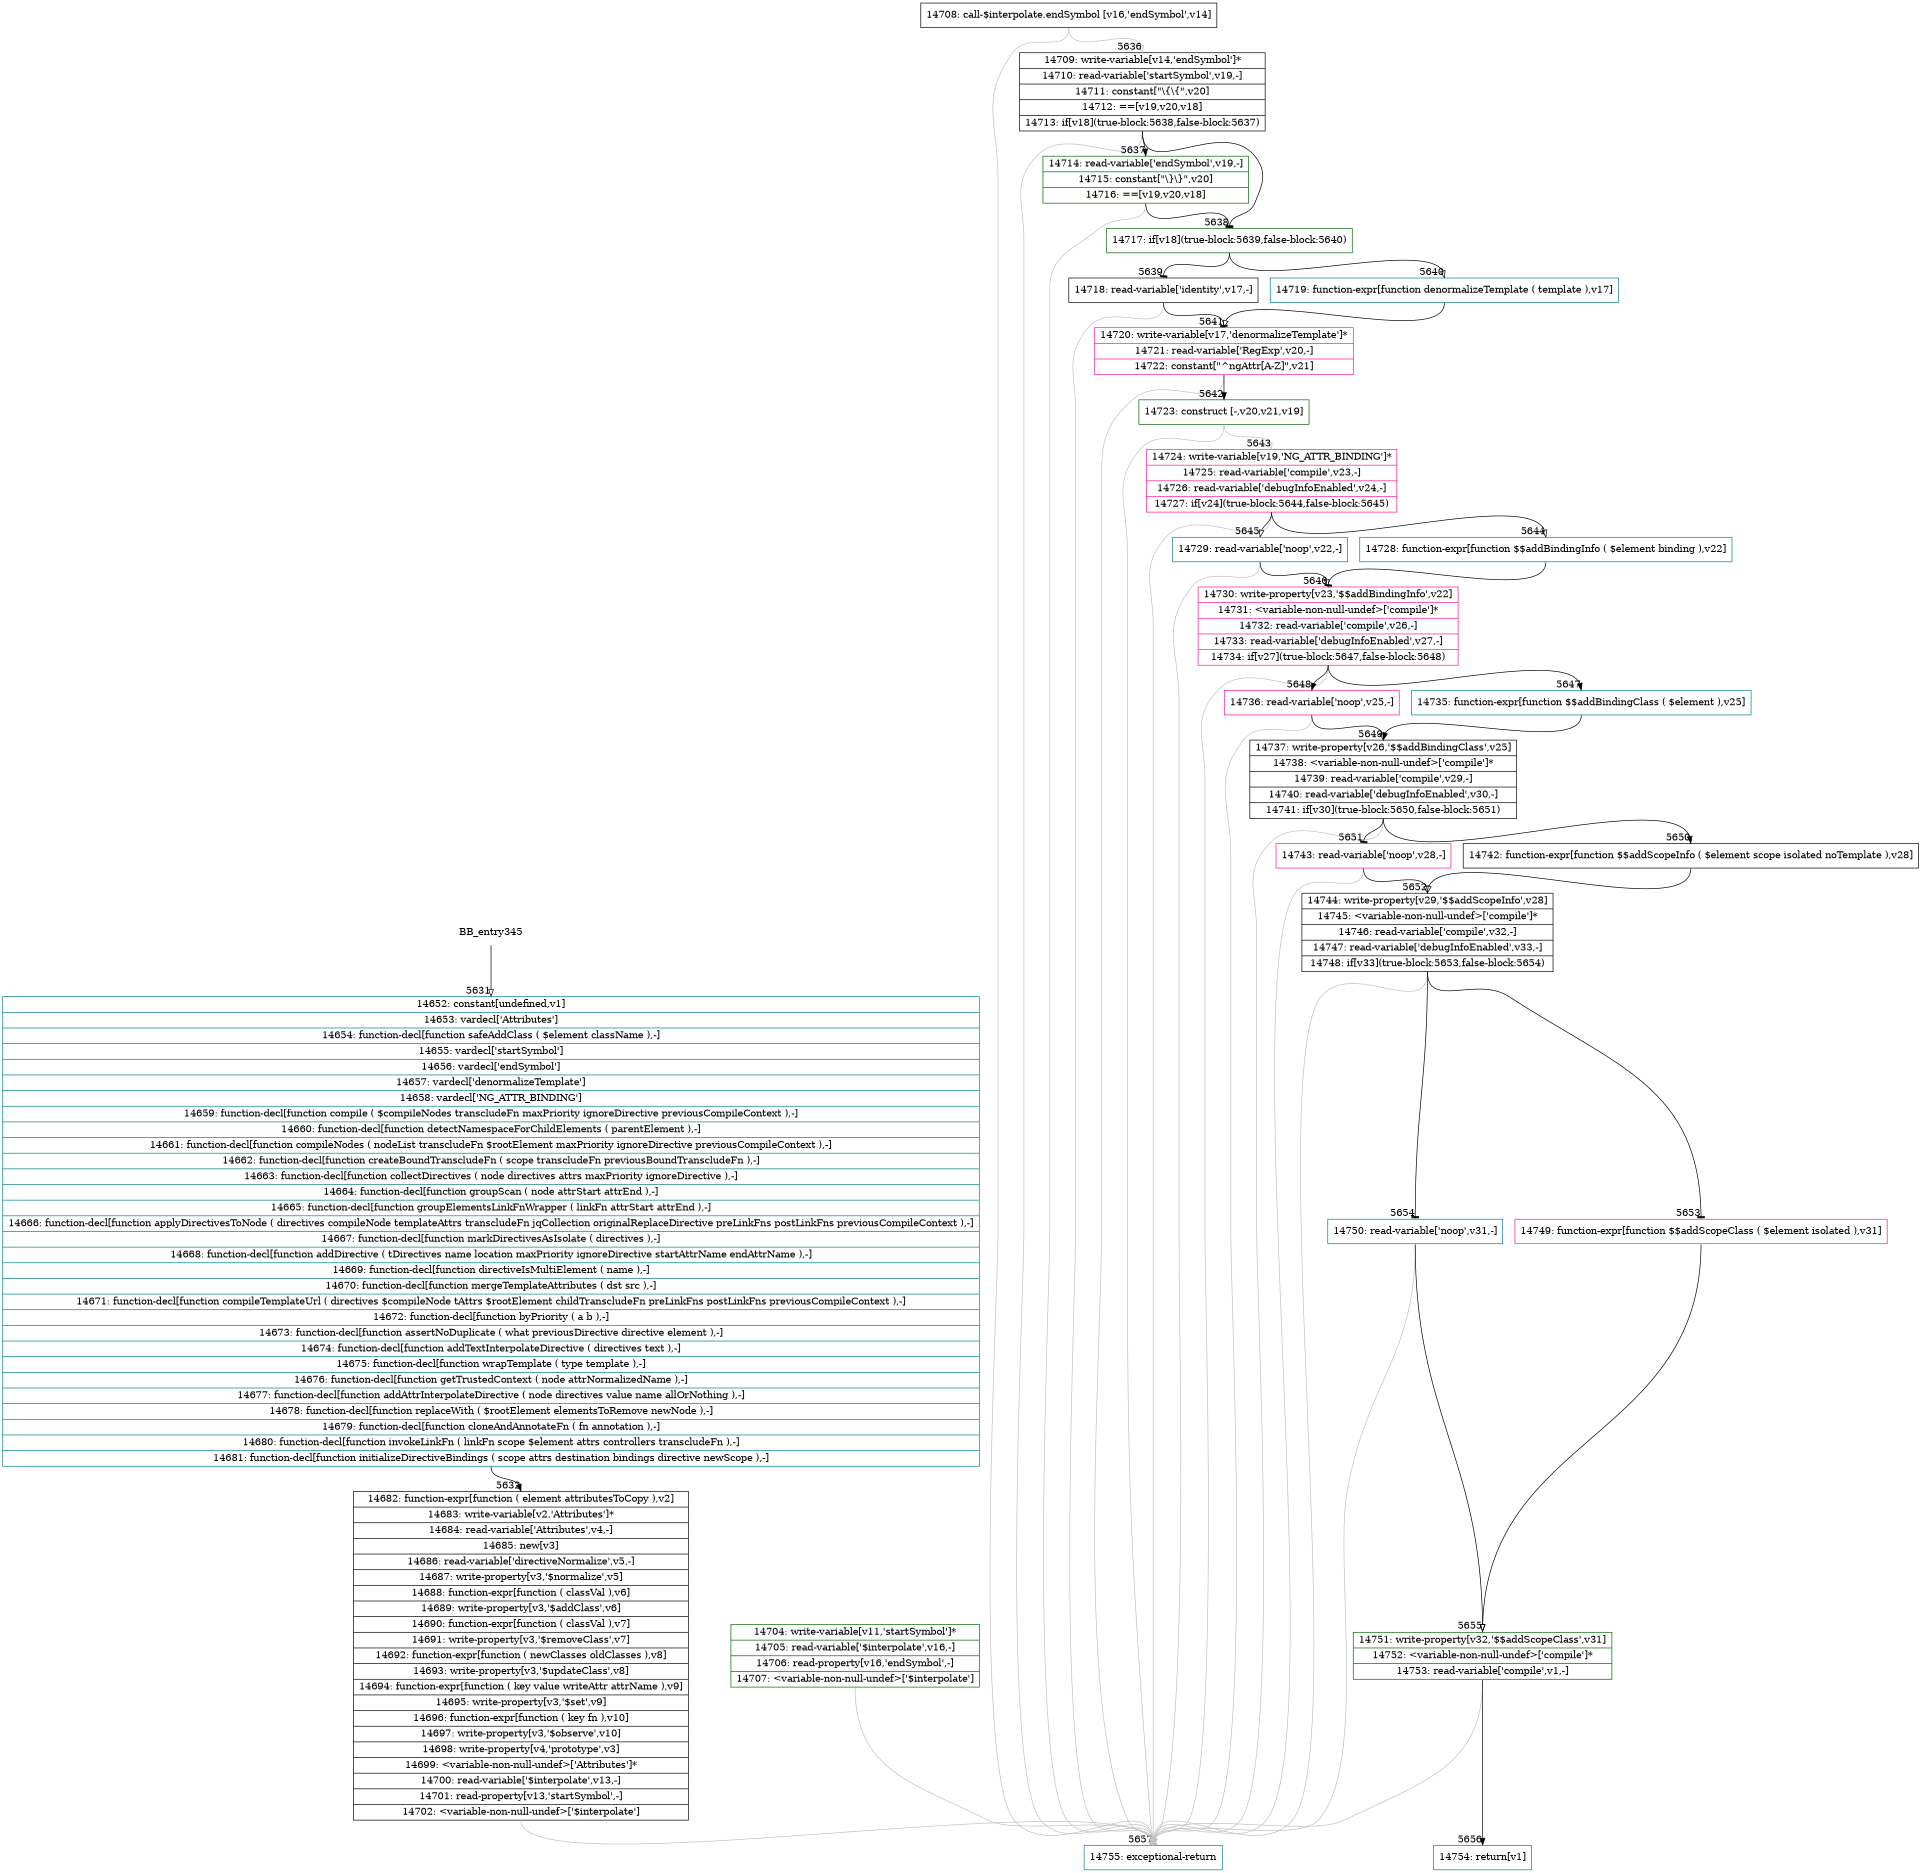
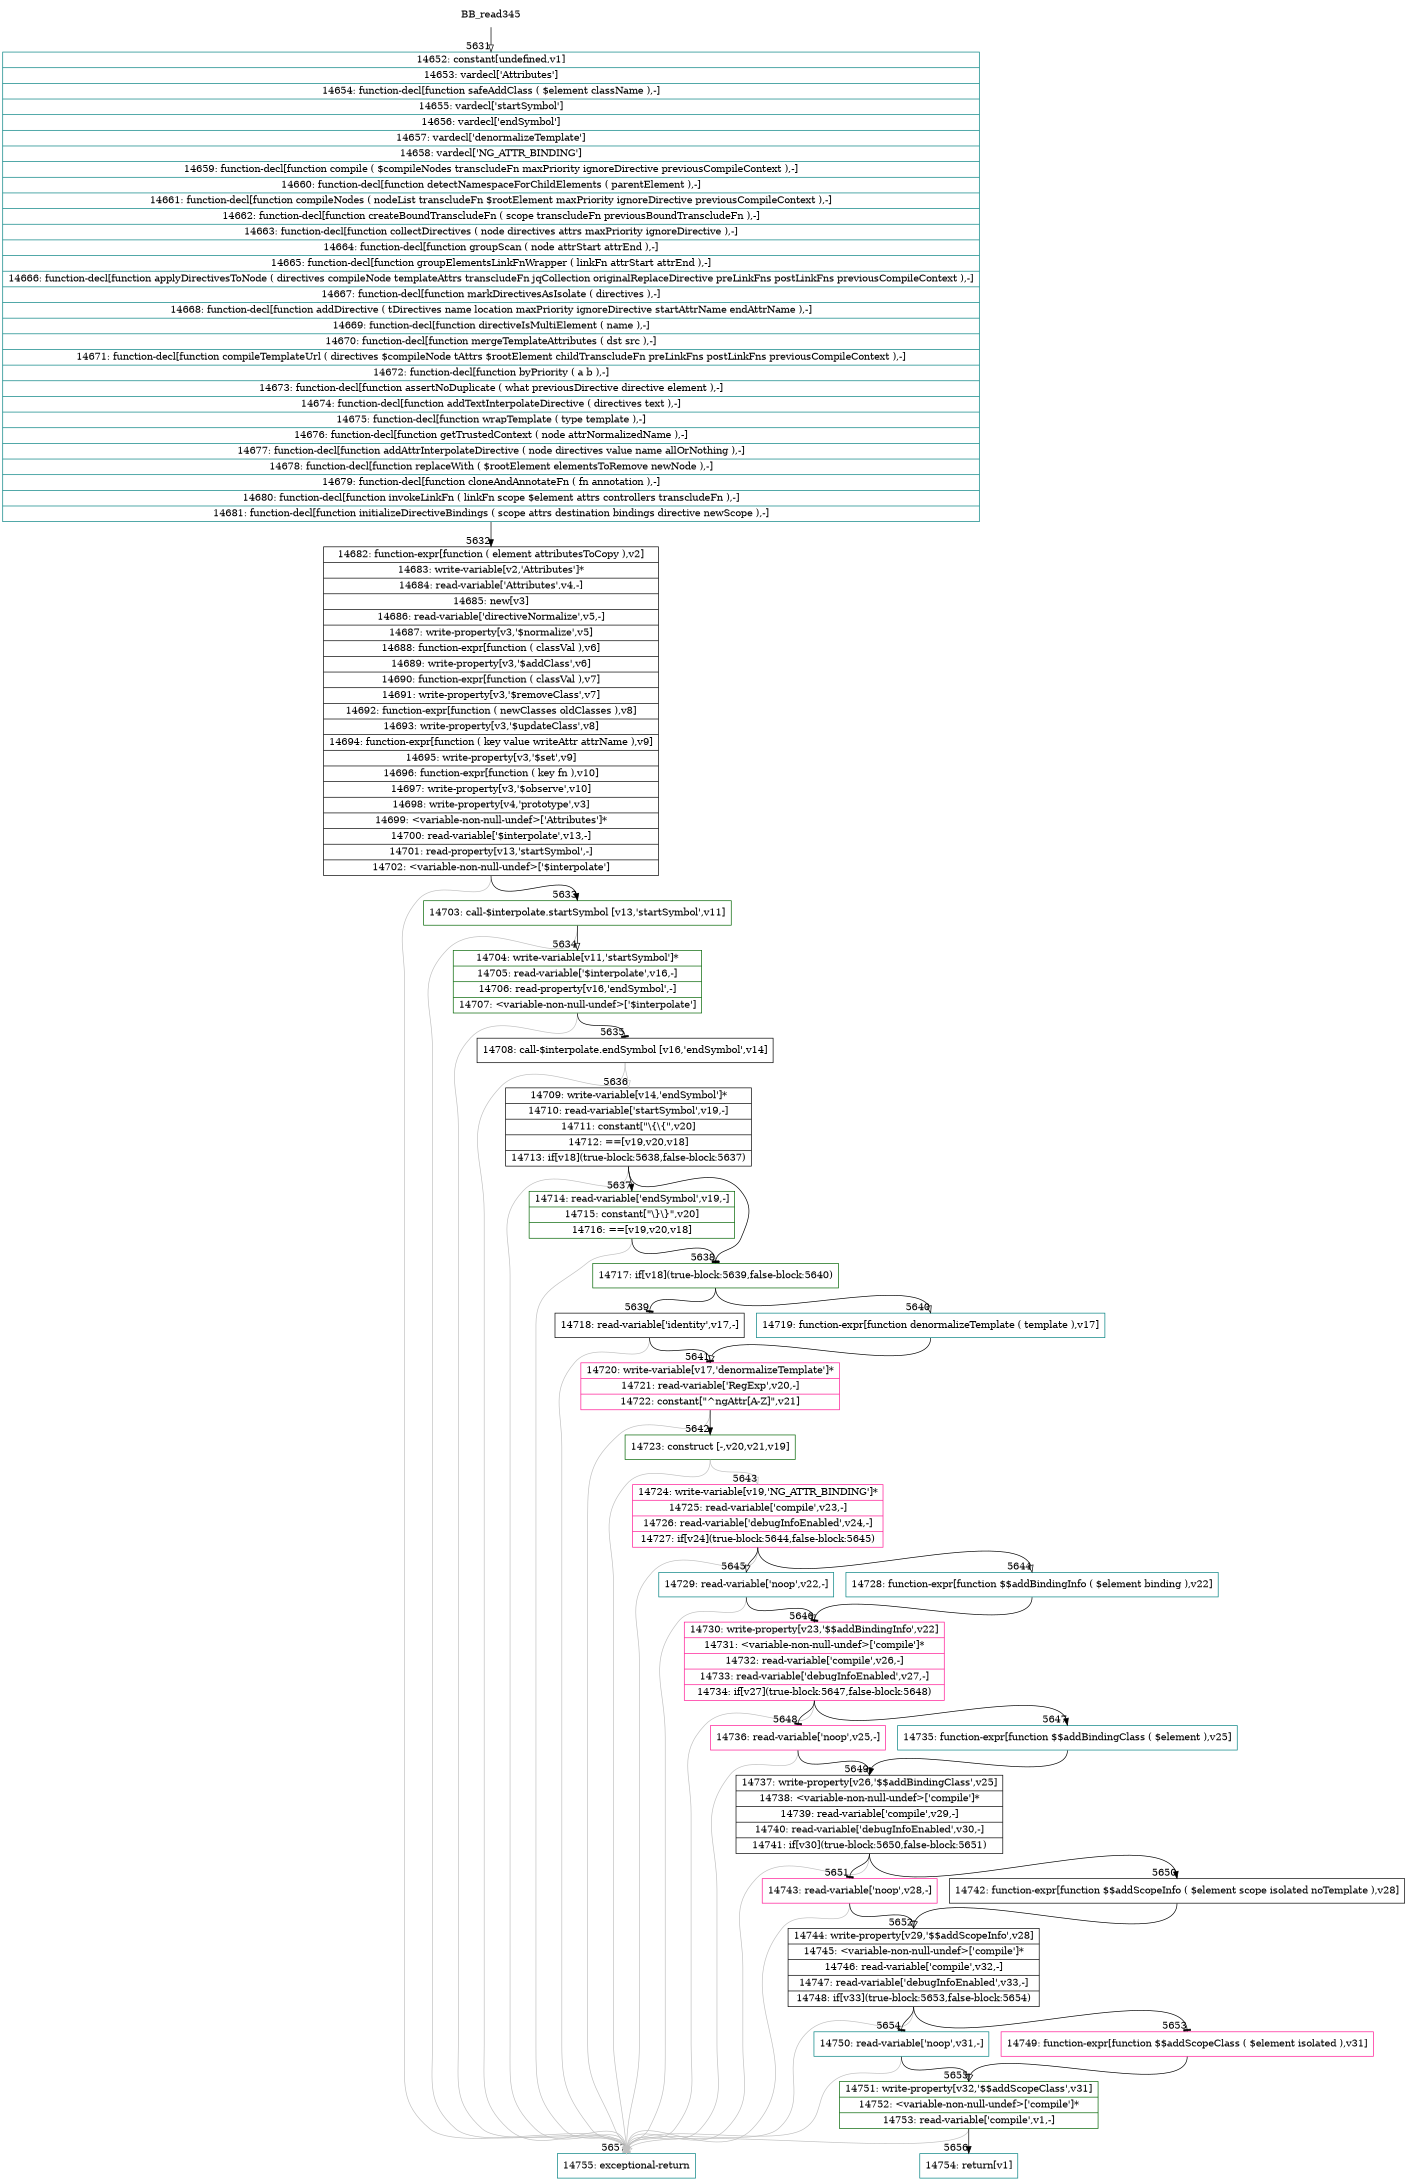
edge "14730: write-property[v23,'$$addBindingInfo',v22]" -> "14736: read-variable['noop',v25,-]": arrowhead normal -> tee
node "14703: call-$interpolate.startSymbol [v13,'startSymbol',v11]": added
node "BB_entry345": label "BB_entry345" -> "BB_read345"
edge "14704: write-variable[v11,'startSymbol']*" -> "14708: call-$interpolate.endSymbol [v16,'endSymbol',v14]": added
